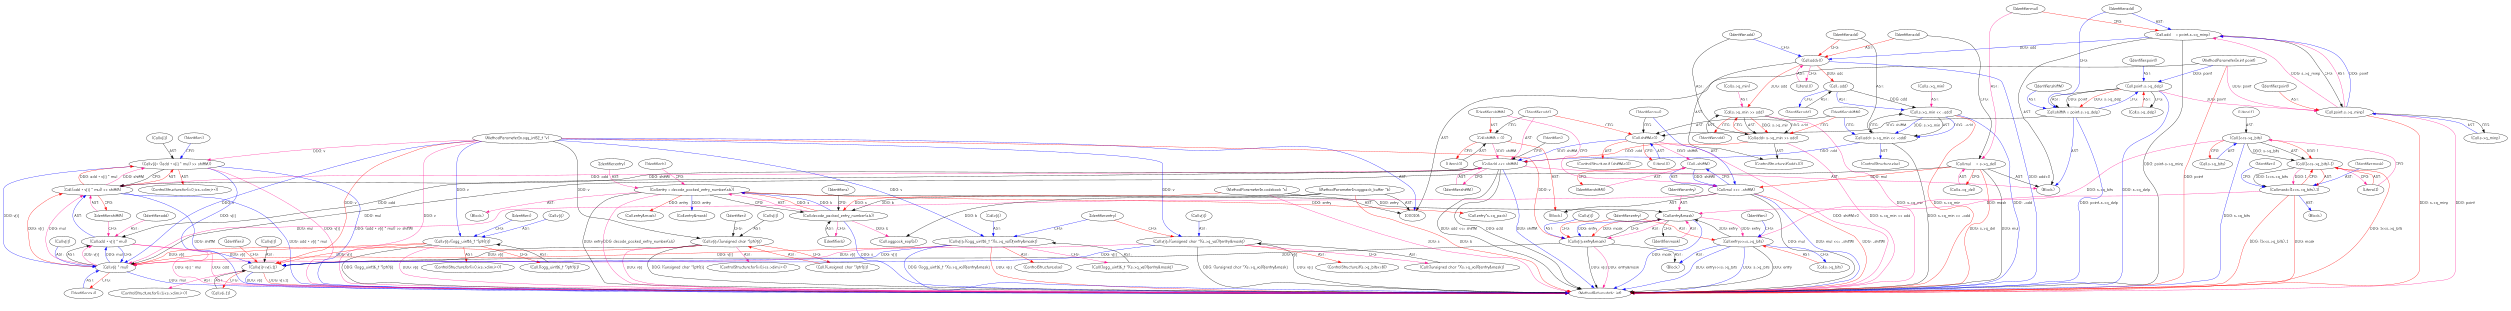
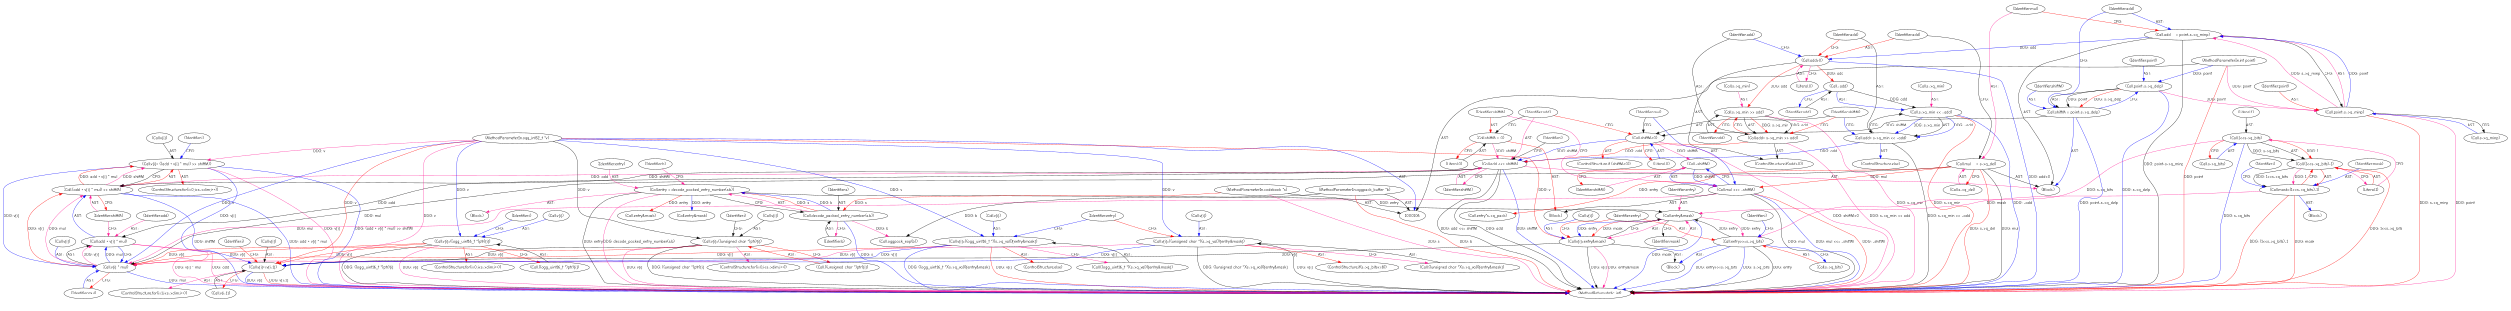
node "(Call,s->q_delp)": removed
edge "(MethodParameterIn,oggpack_buffer *b)" -> "(Call,decode_packed_entry_number(s,b))": removed, label "DDG: b"
edge "(Call,entry = decode_packed_entry_number(s,b))" -> "(Call,entry*s->q_pack)": now "(Call,mul    = s->q_del)" -> "(Call,entry*s->q_pack)"
edge "(Identifier,s)" -> "(Call,decode_packed_entry_number(s,b))": label "CFG: " -> "AST: "
